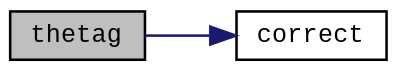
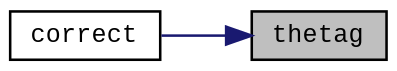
edge "thetag" -> "correct": reversed
